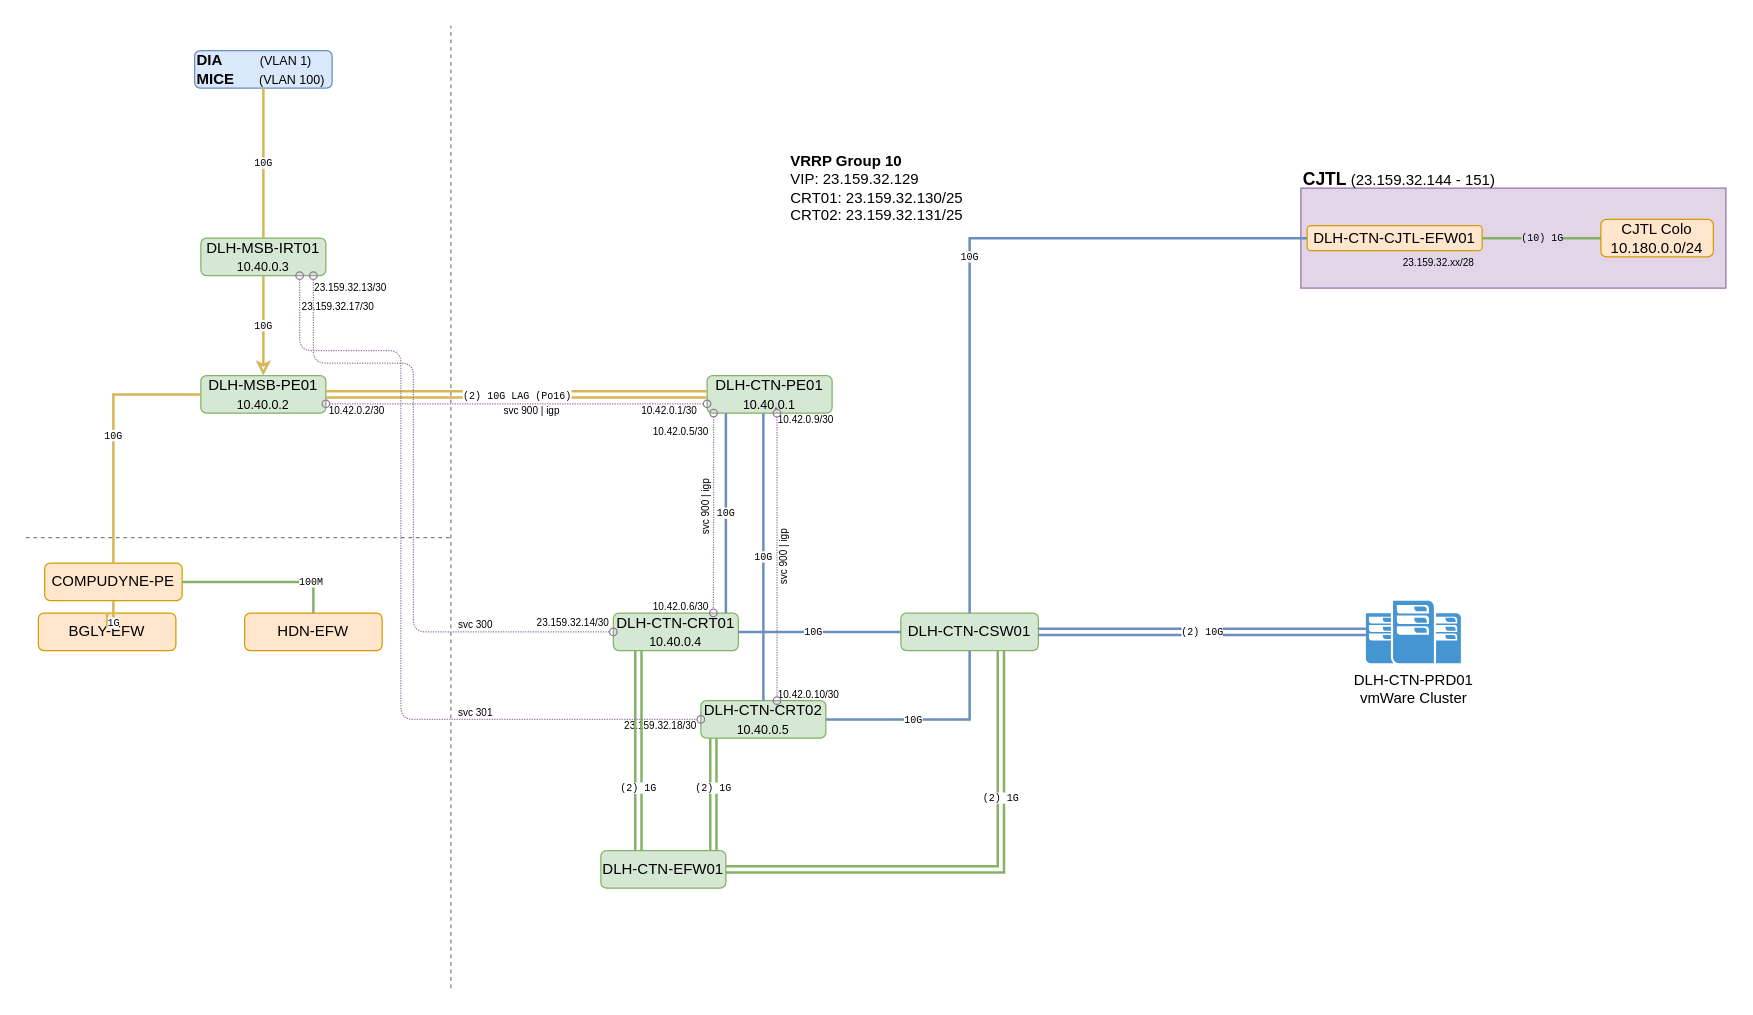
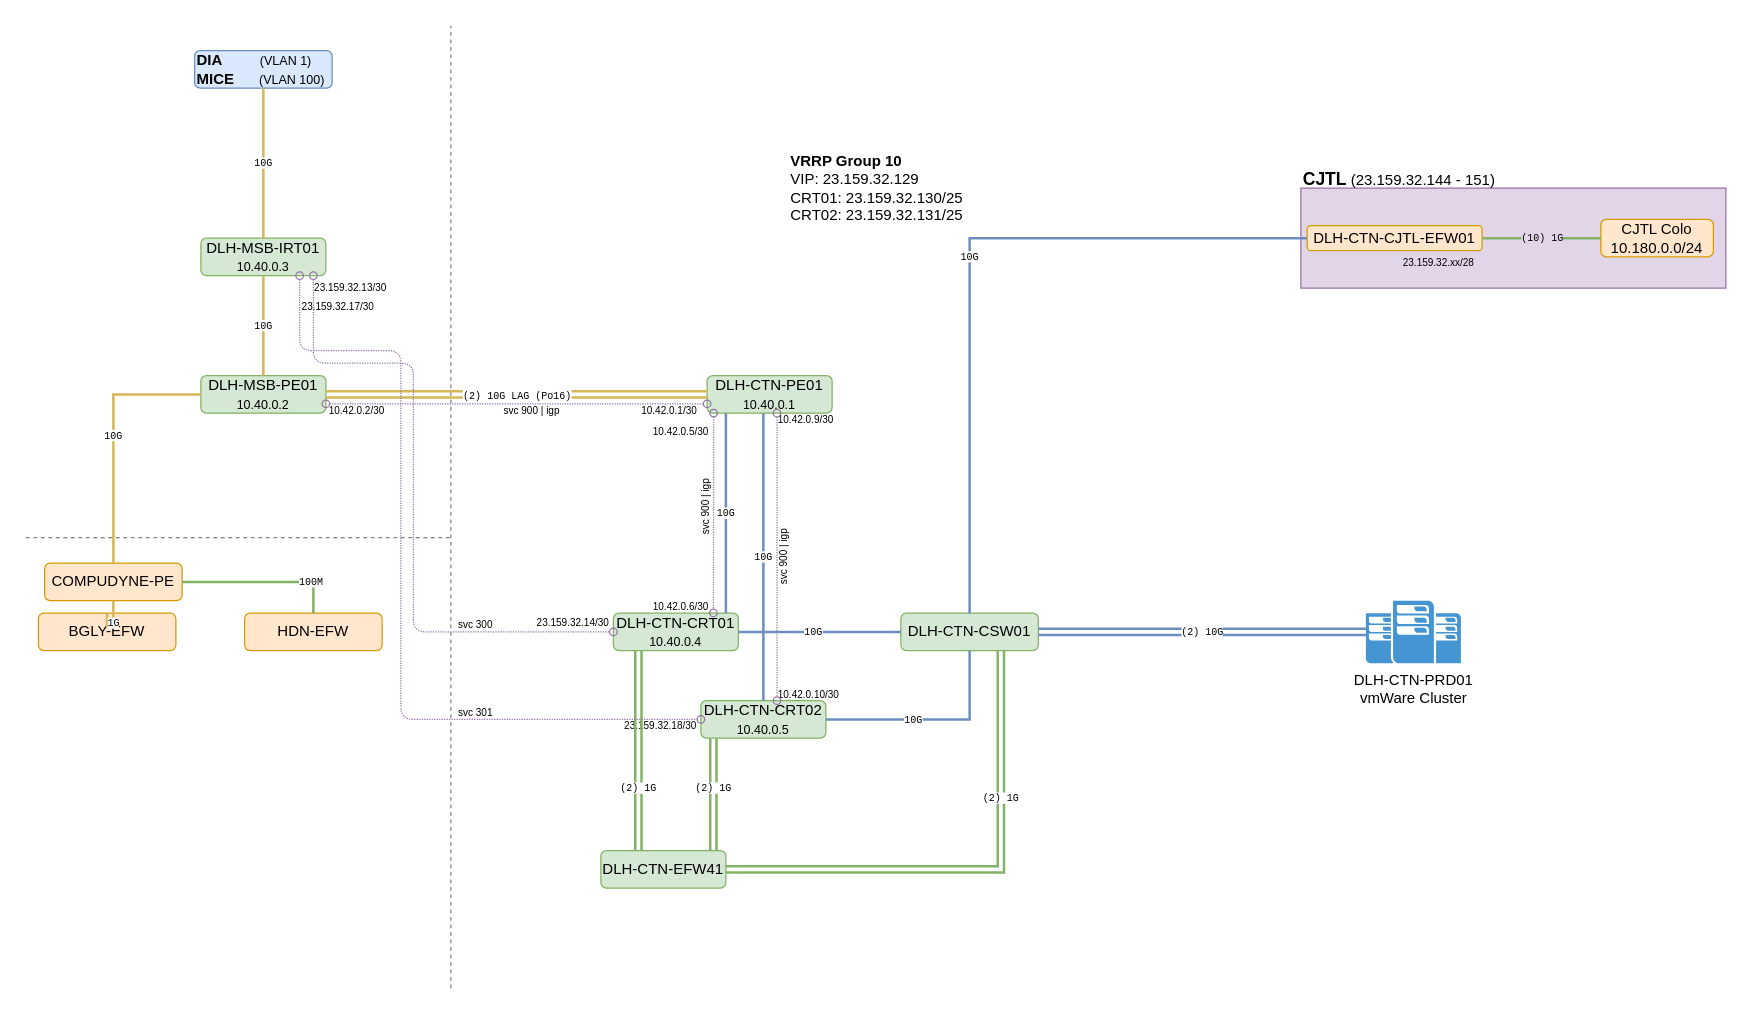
edge "DLH-MSB-IRT01 10.40.0.3" -> "DLH-MSB-PE01 10.40.0.2": arrowhead classic -> none
node "DLH-CTN-EFW01": label "DLH-CTN-EFW01" -> "DLH-CTN-EFW41"
